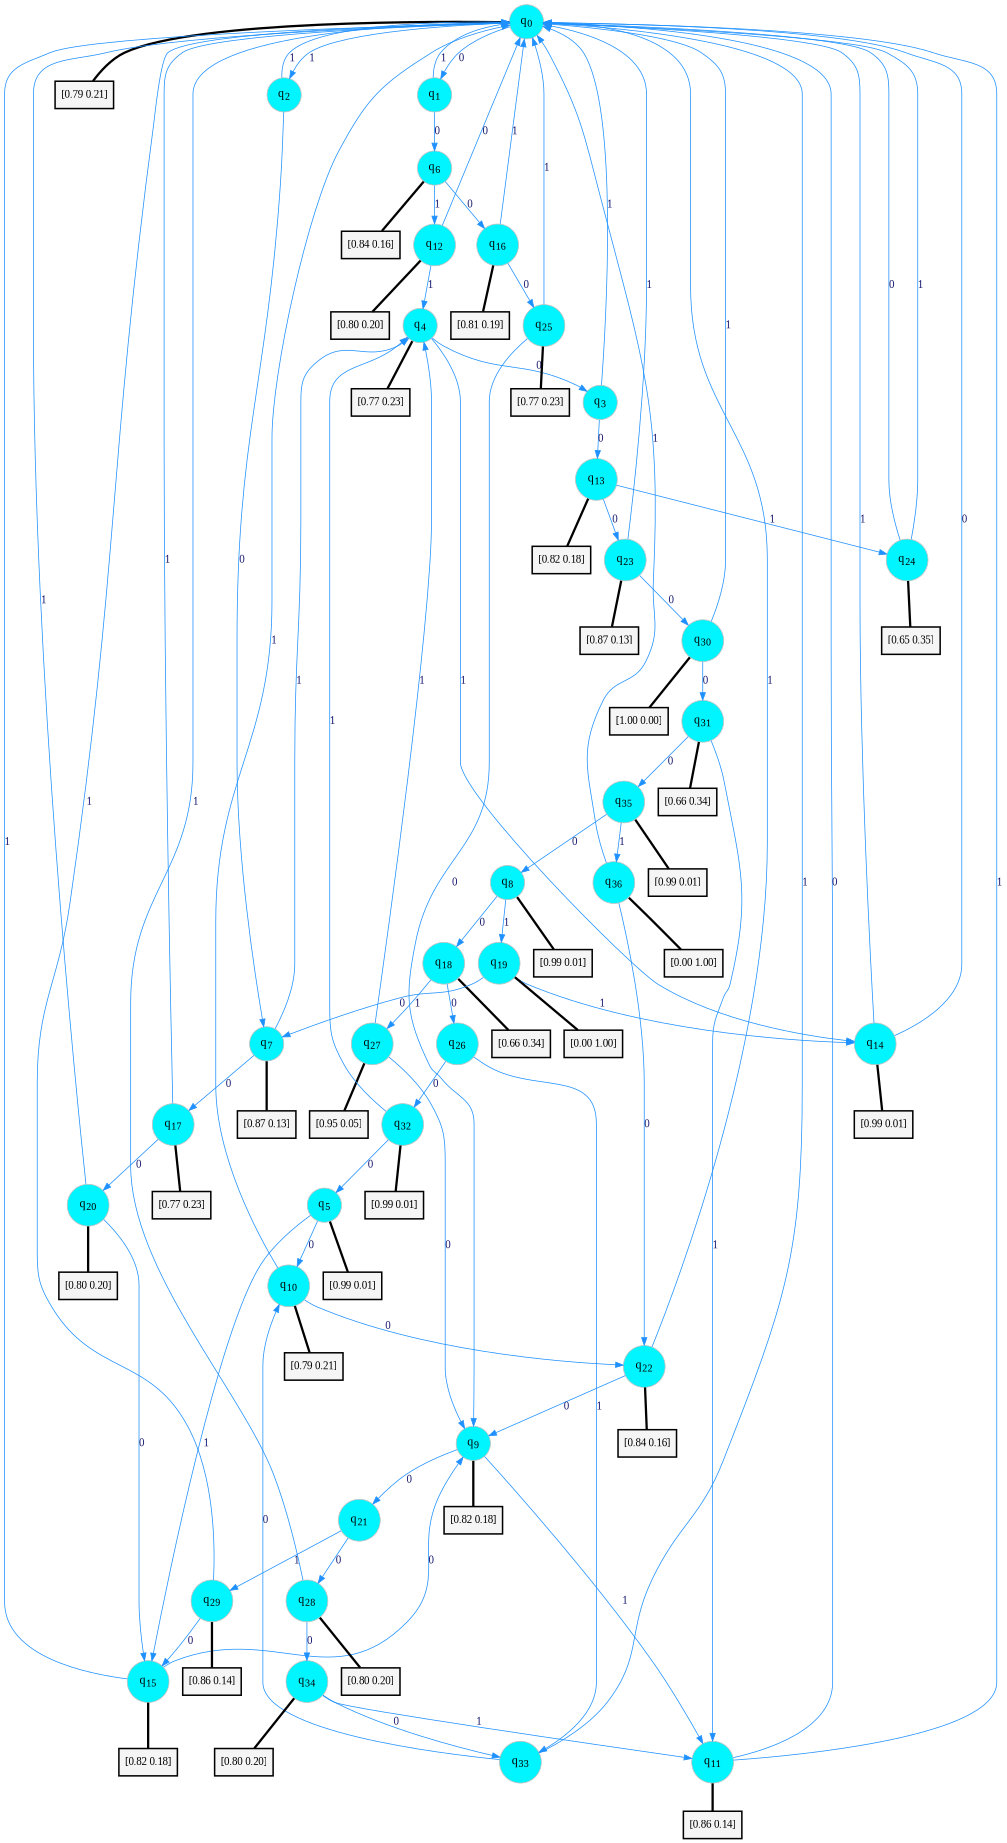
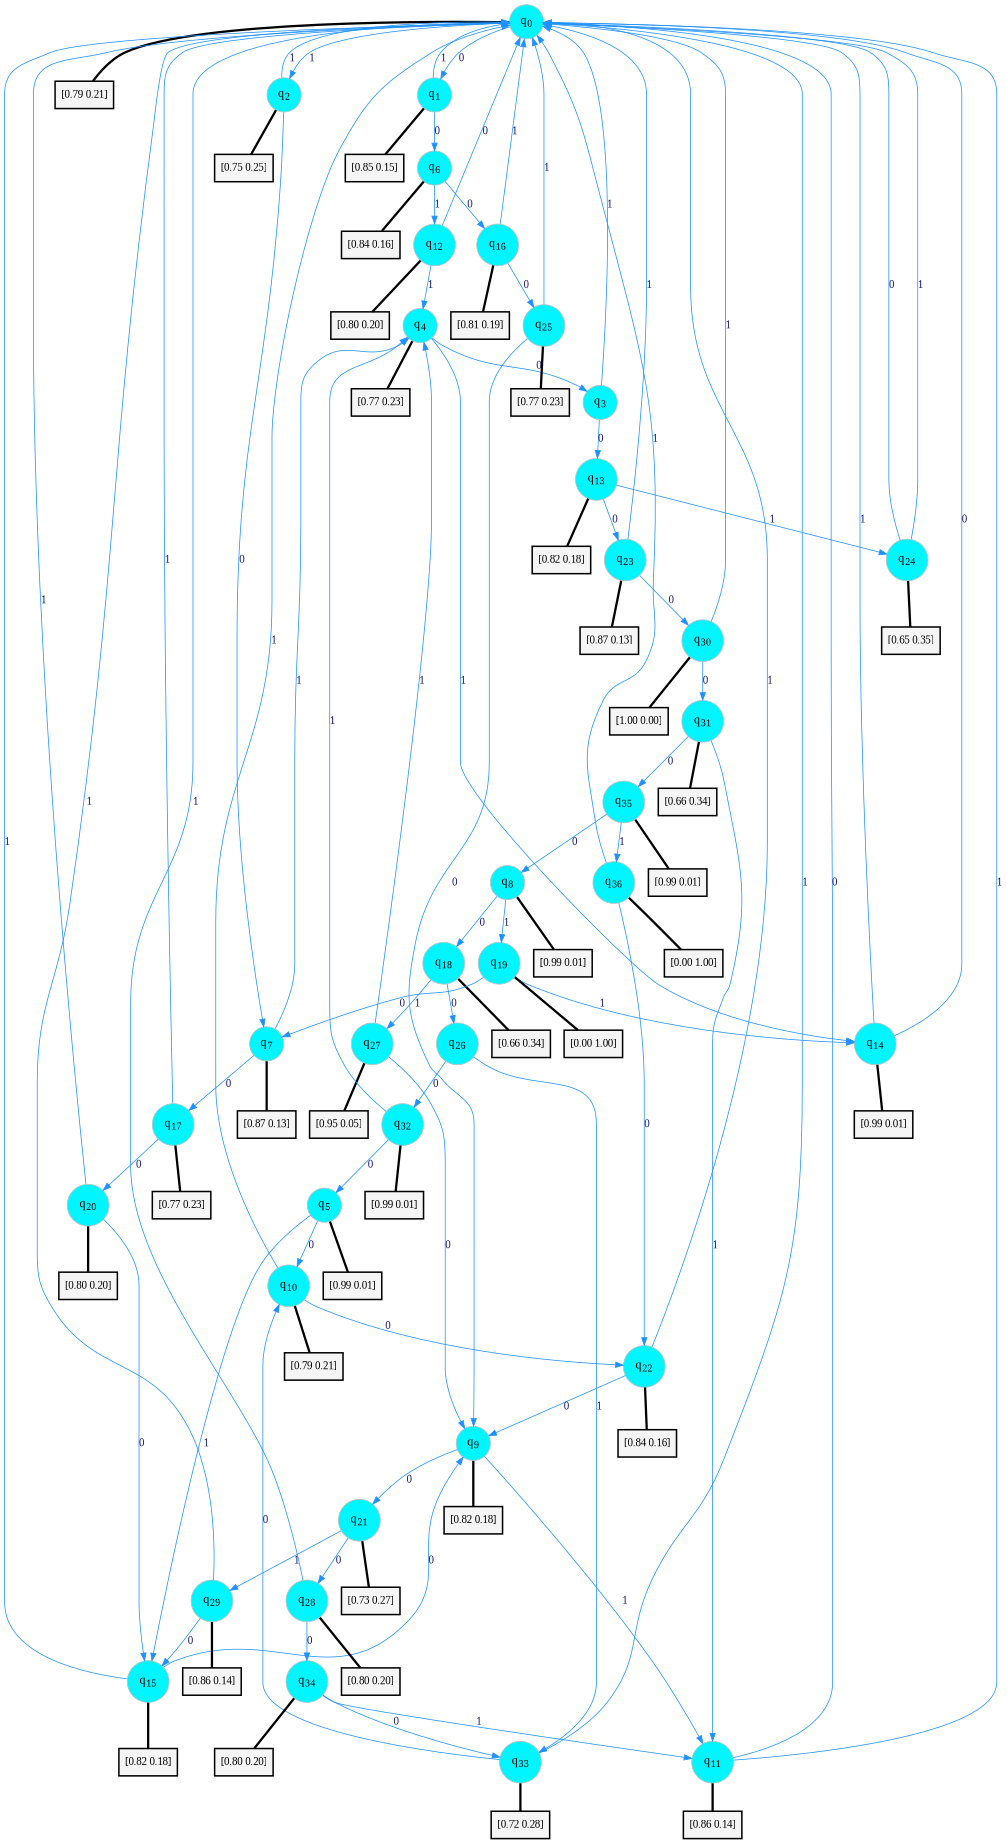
node "[0.75 0.25]": added
node "[0.85 0.15]": added
node "[0.73 0.27]": added
node "[0.72 0.28]": added
